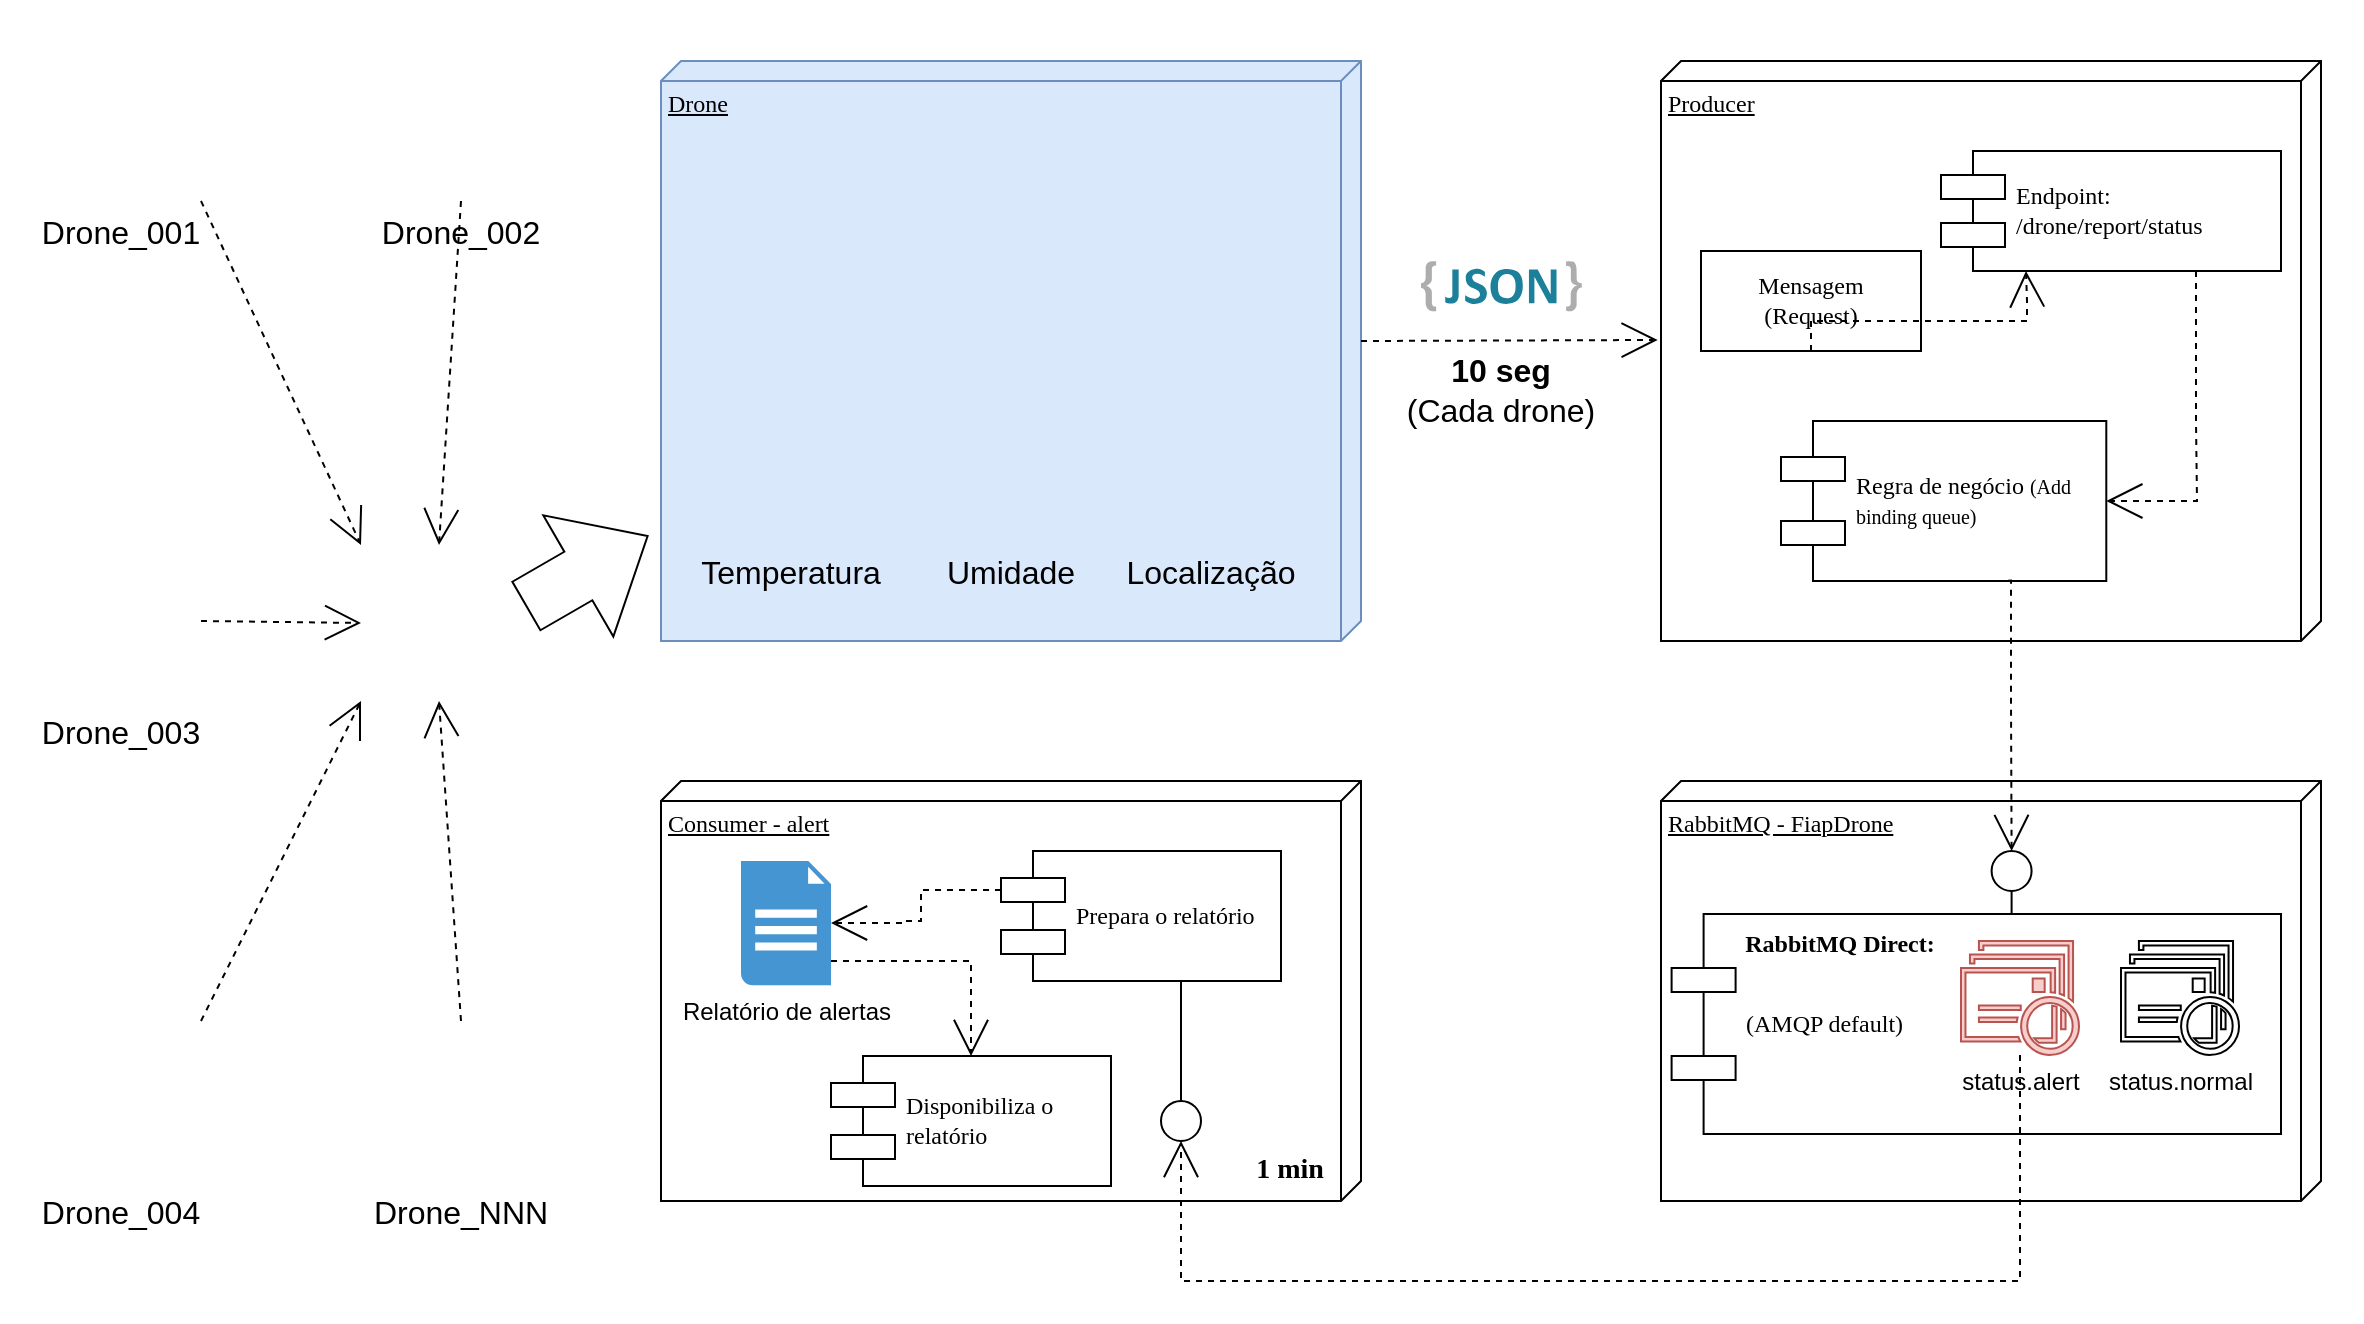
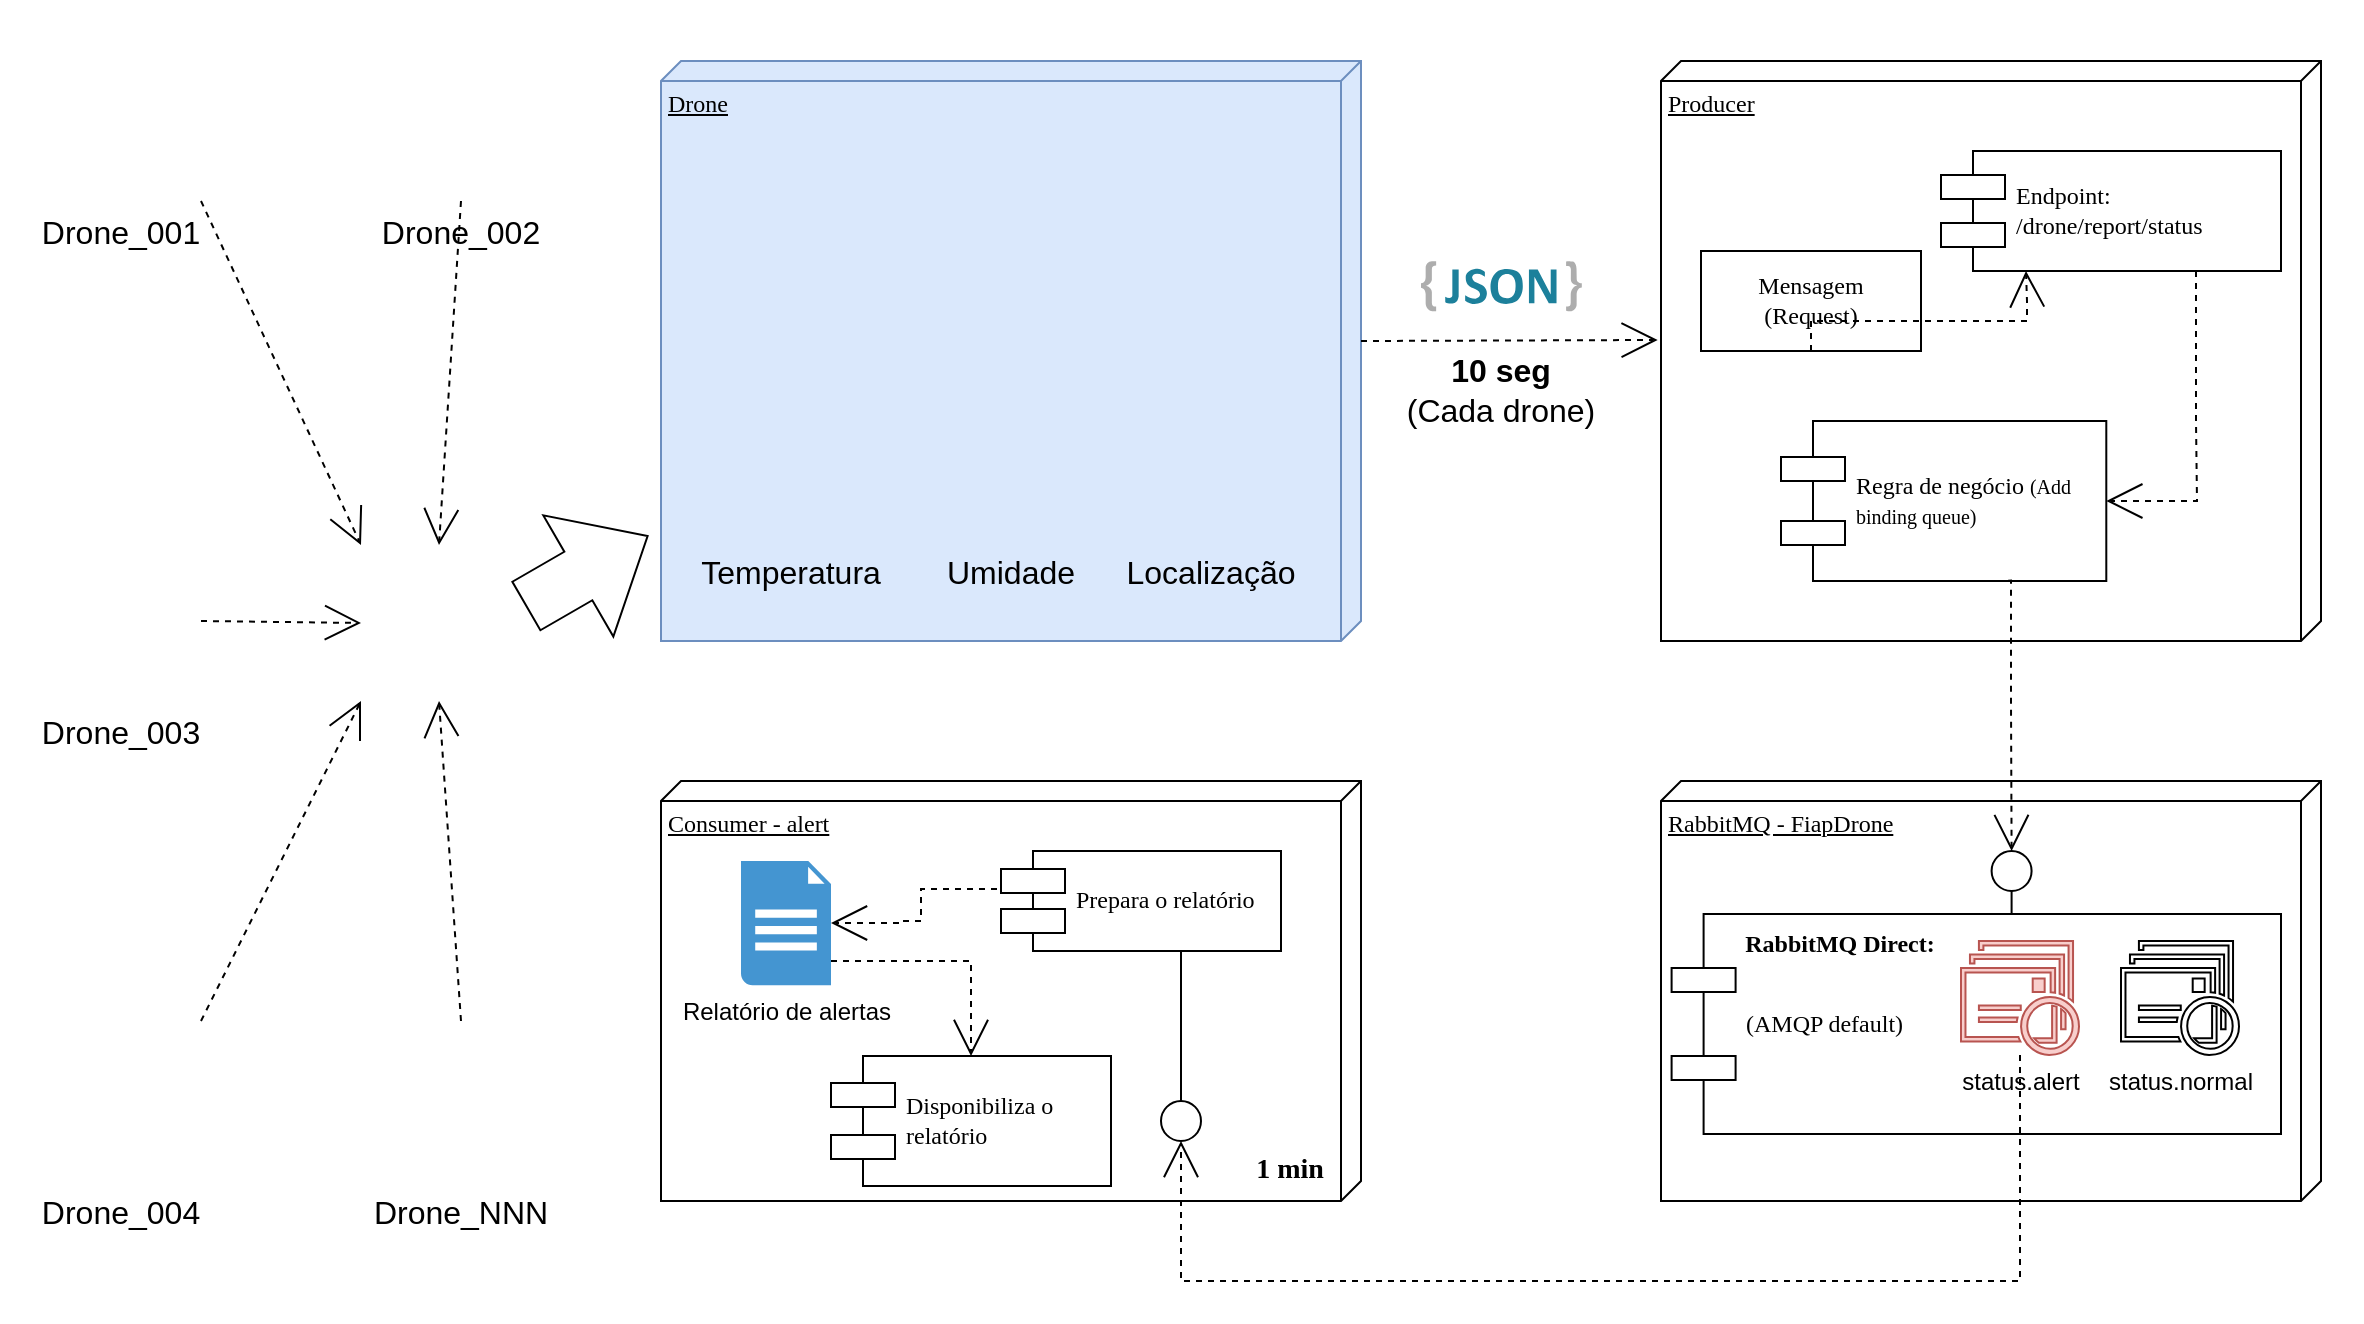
node "Prepara o relatório": size 280x130 -> 280x100
